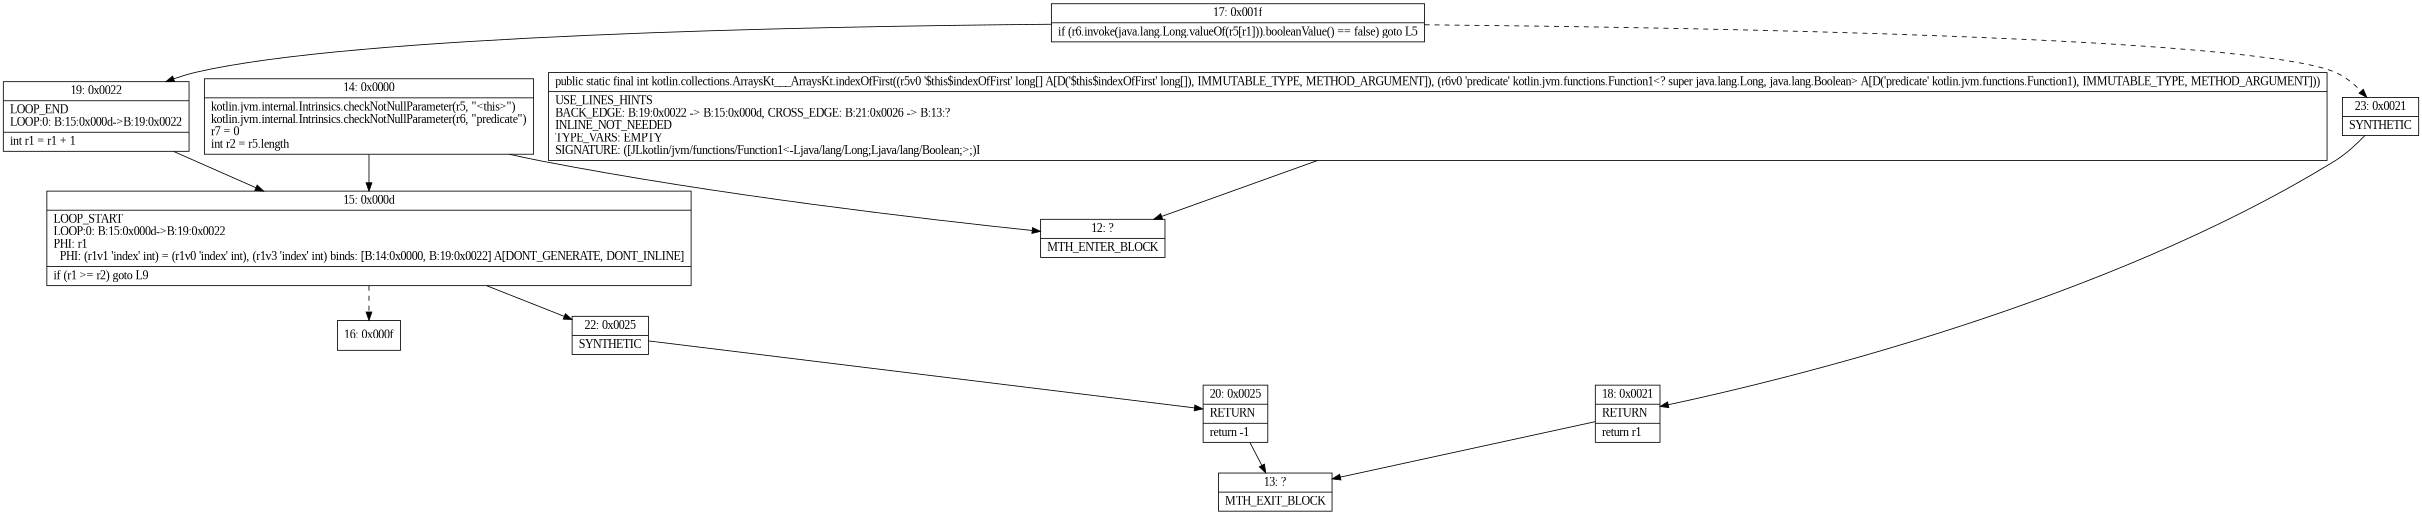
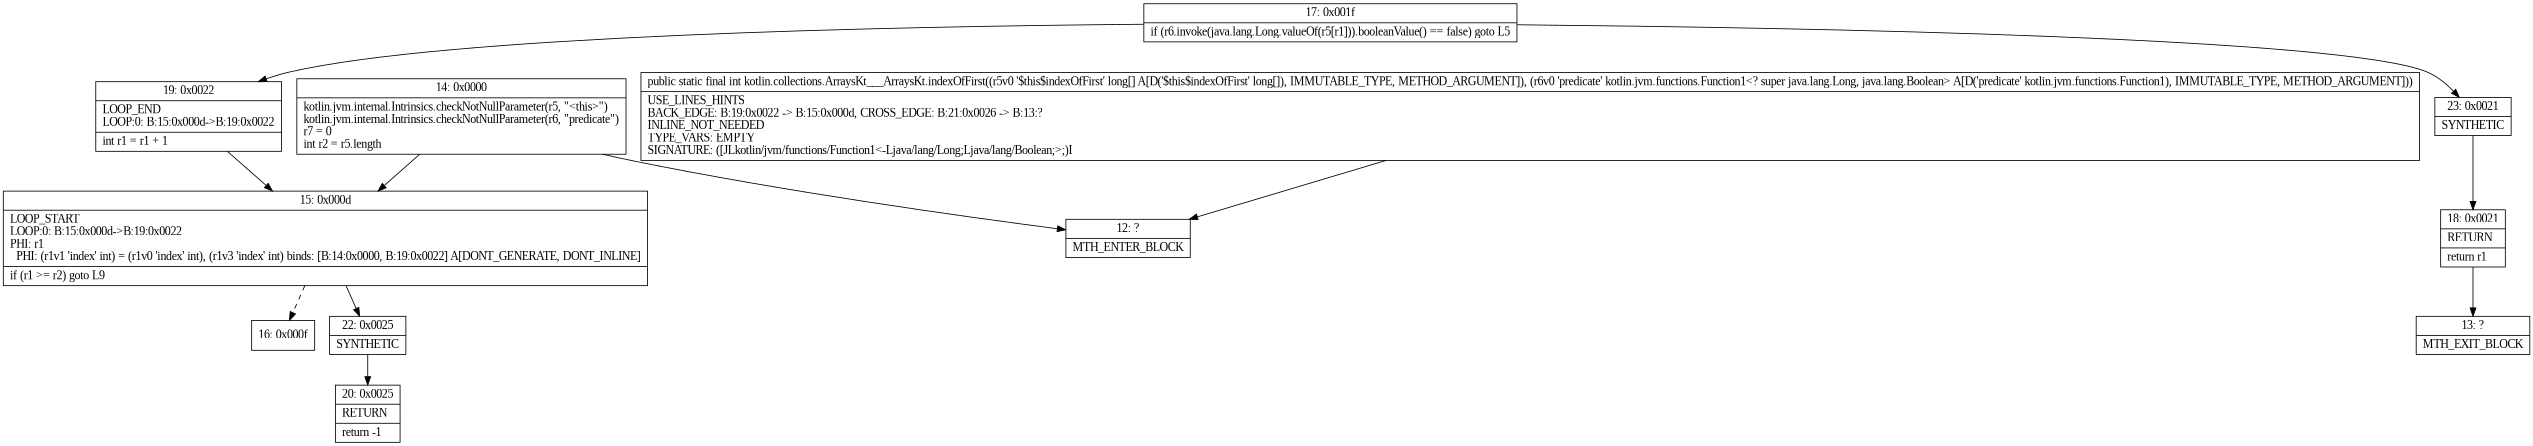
edge "17: 0x001f" -> "23: 0x0021": style dashed -> solid
edge "20: 0x0025" -> "13: ?": removed
